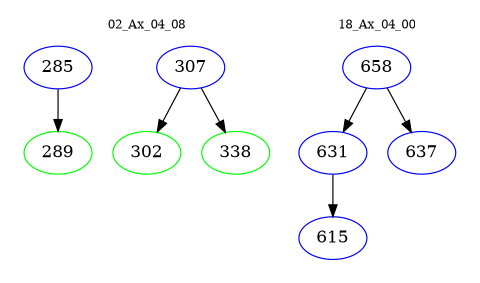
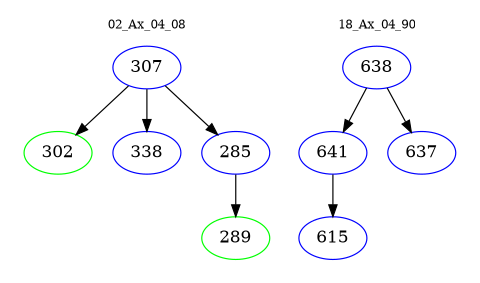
cluster "18_Ax_04_00": label "18_Ax_04_00" -> "18_Ax_04_90"
node "658": label "658" -> "638"
edge "307" -> "285": added
node "338": color green -> blue
node "631": label "631" -> "641"
